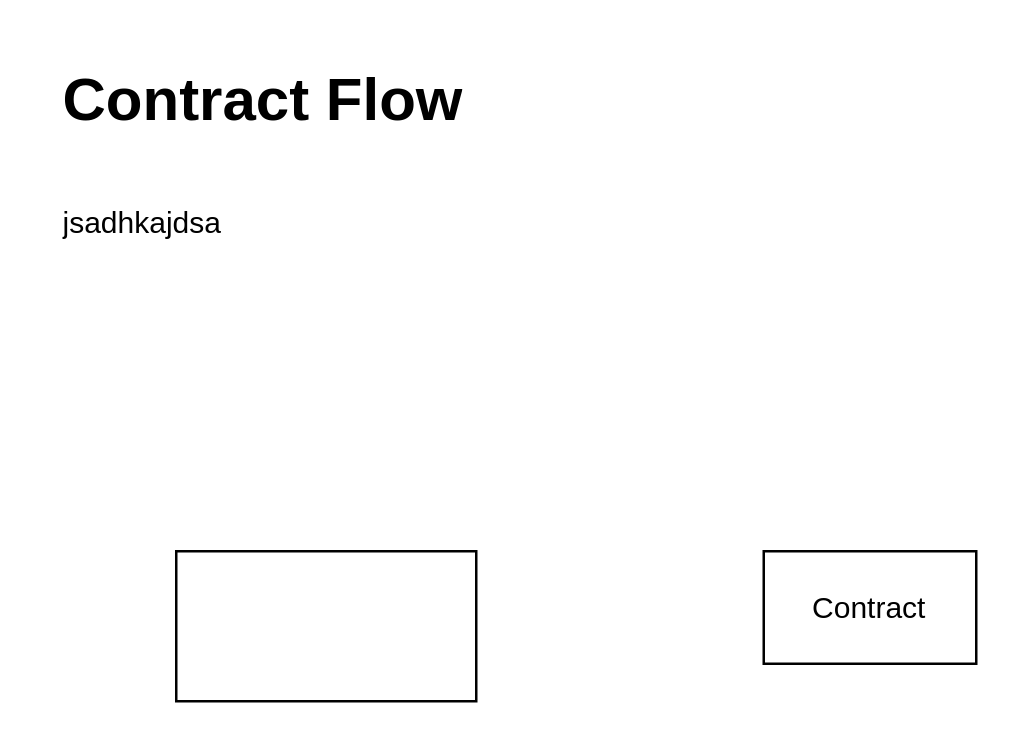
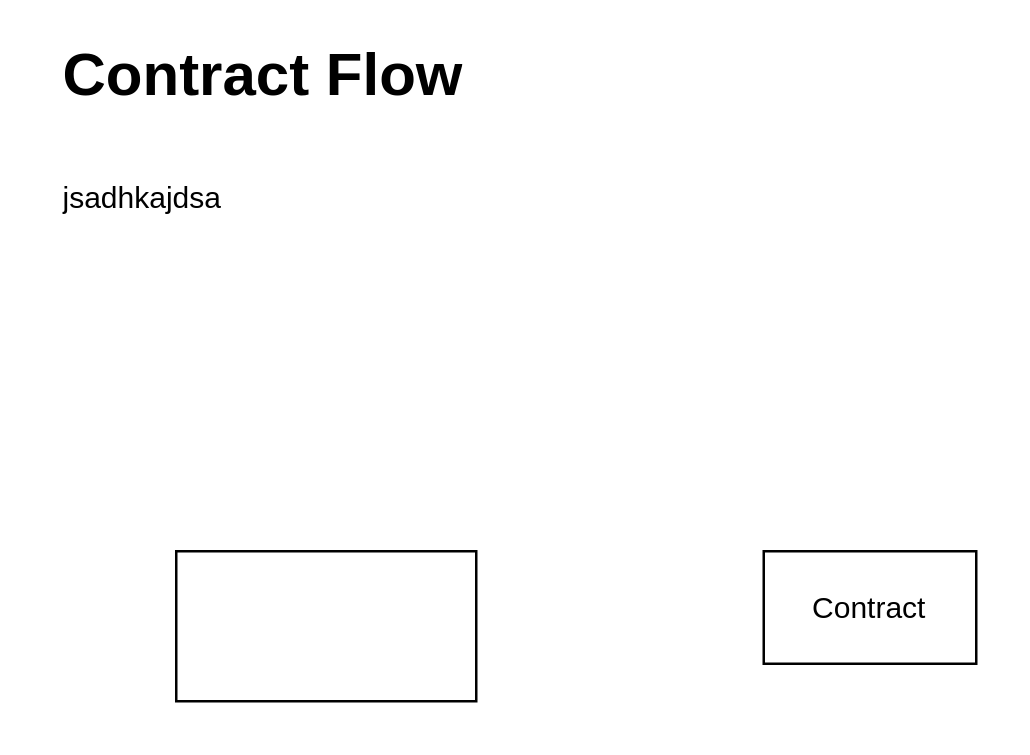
node "Contract Flowjsadhkajdsa": moved (289, 201) -> (289, 176)
